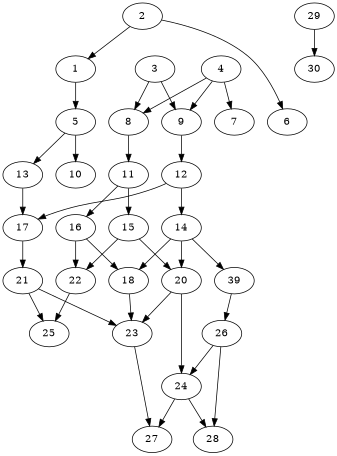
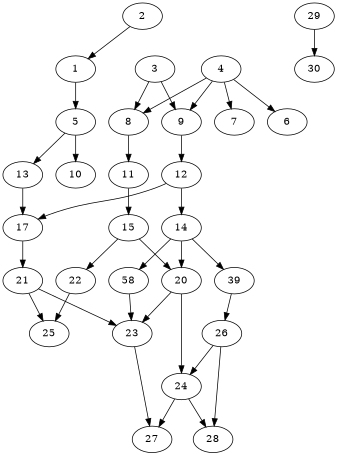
edge "2" -> "6": now "4" -> "6"
node "16": removed
node "18": label "18" -> "58"
